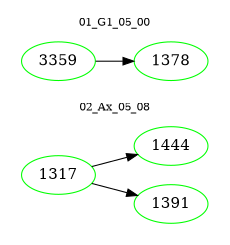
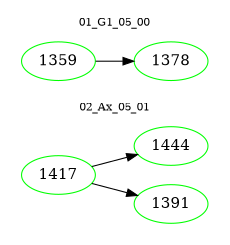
node "3359": label "3359" -> "1359"
cluster "02_Ax_05_08": label "02_Ax_05_08" -> "02_Ax_05_01"
node "1317": label "1317" -> "1417"
